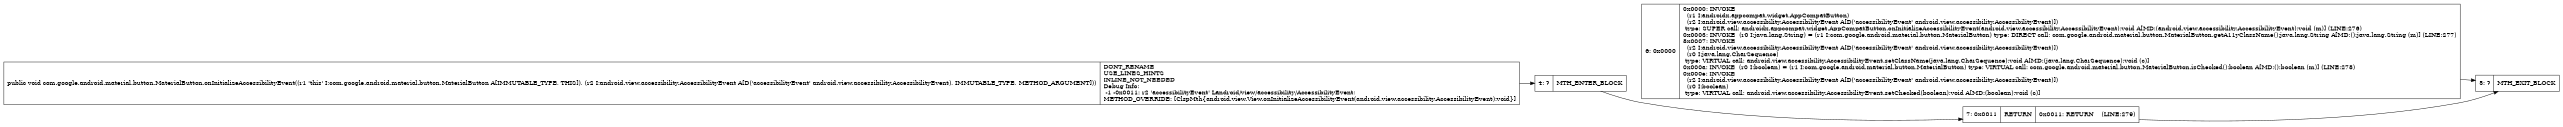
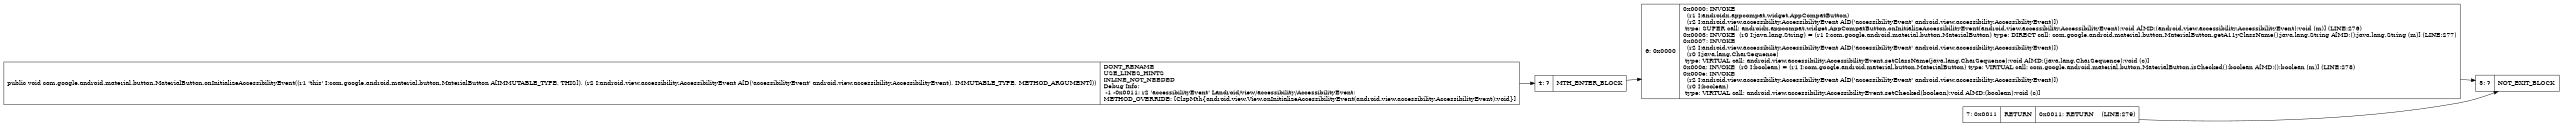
node "6: 0x0000": text "8x0007: INVOKE" -> "0x0007: INVOKE"
node "5: ?": text "MTH_EXIT_BLOCK" -> "NOT_EXIT_BLOCK"
edge "4: ?" -> "7: 0x0011": now "4: ?" -> "6: 0x0000"
